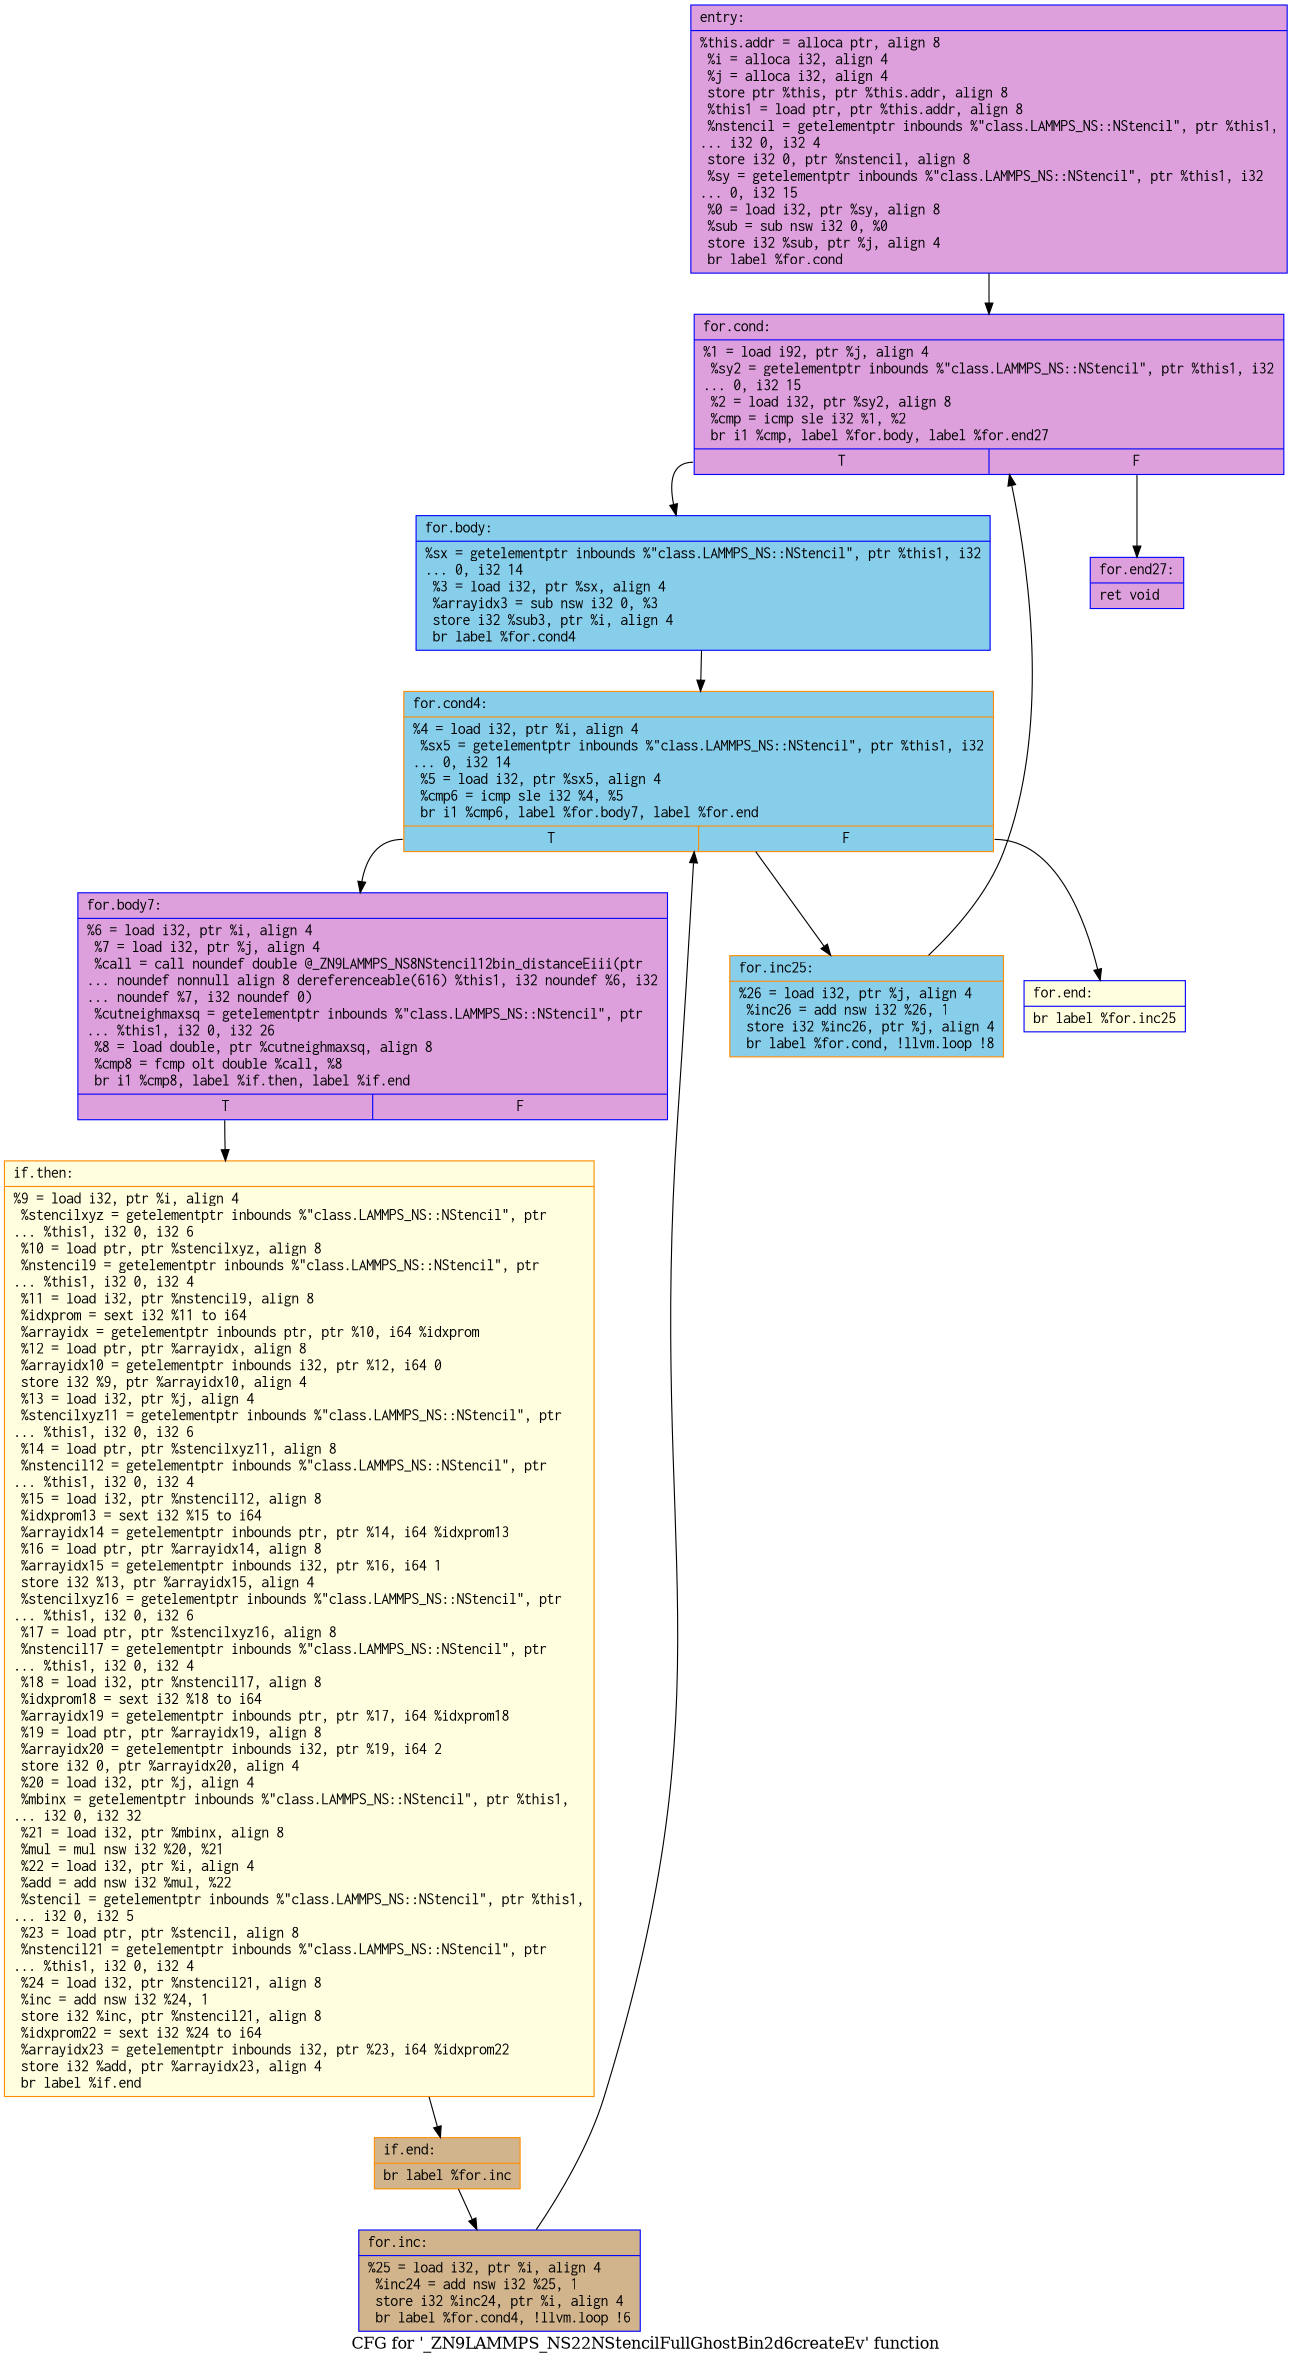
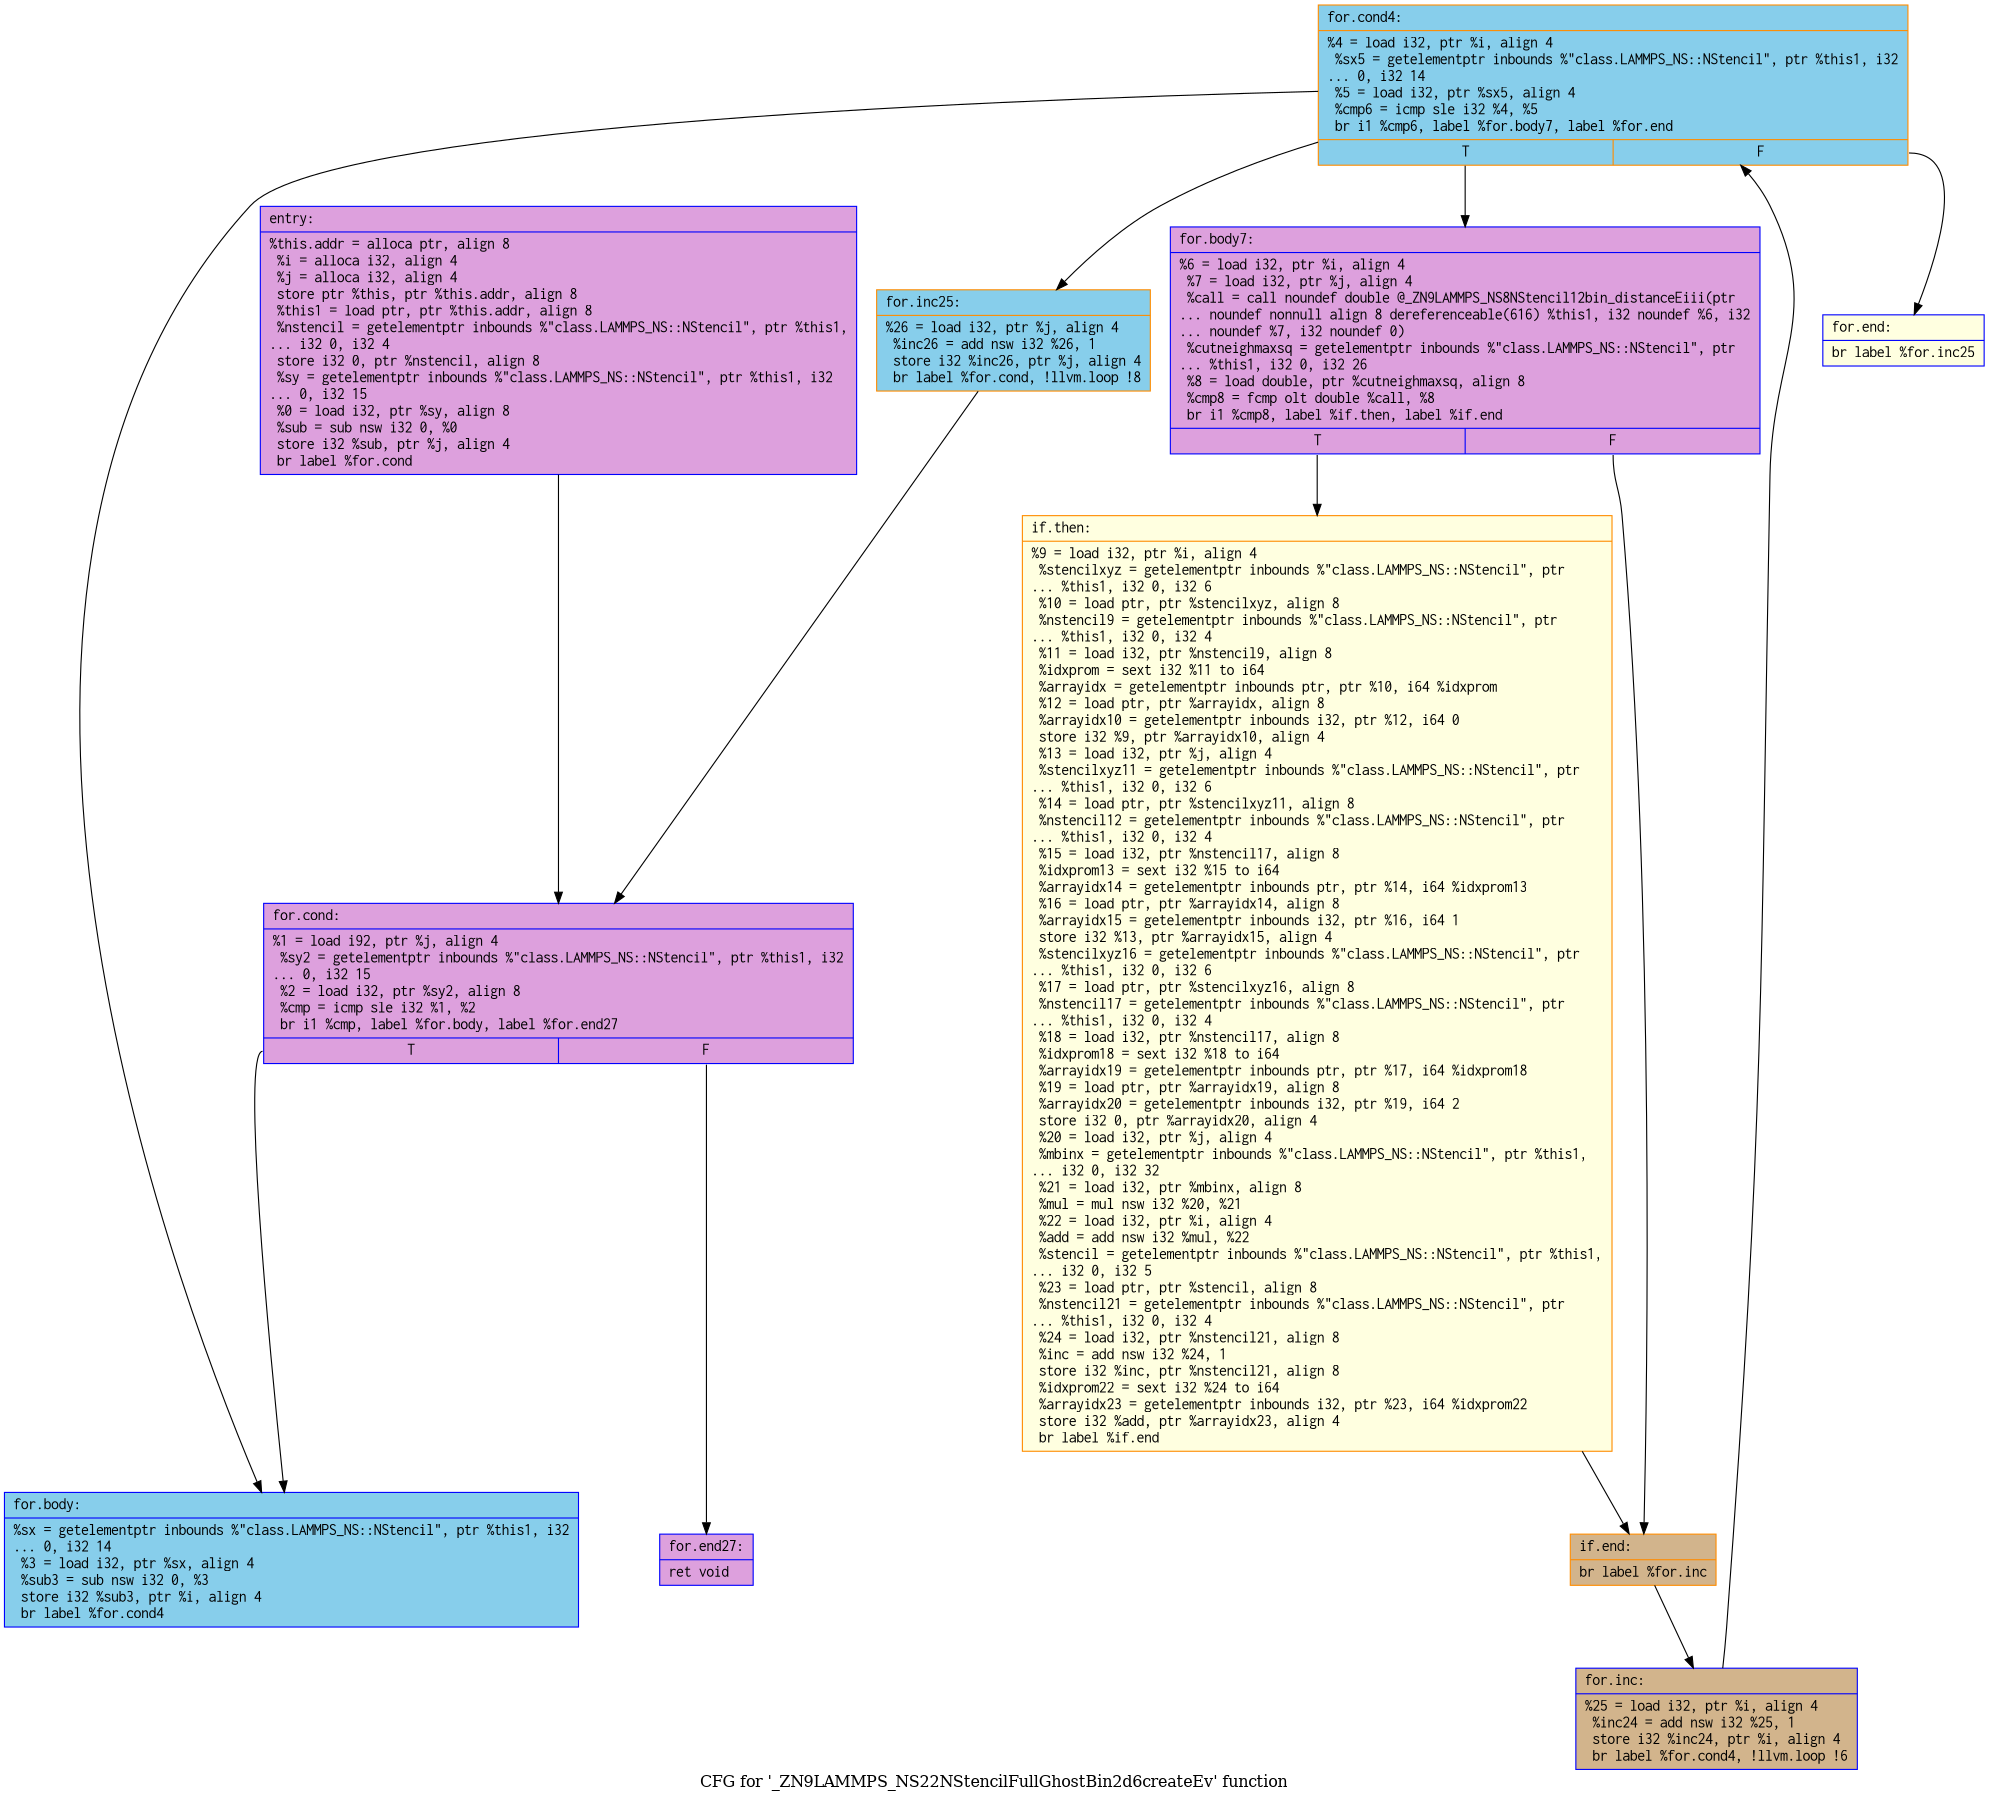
node "for.body:": text "%arrayidx3 = sub nsw i32 0, %3" -> "%sub3 = sub nsw i32 0, %3"
edge "for.body:" -> "for.cond4:": reversed
edge "for.body7:" -> "if.end:": added
node "if.then:": text "%15 = load i32, ptr %nstencil12, align 8" -> "%15 = load i32, ptr %nstencil17, align 8"
